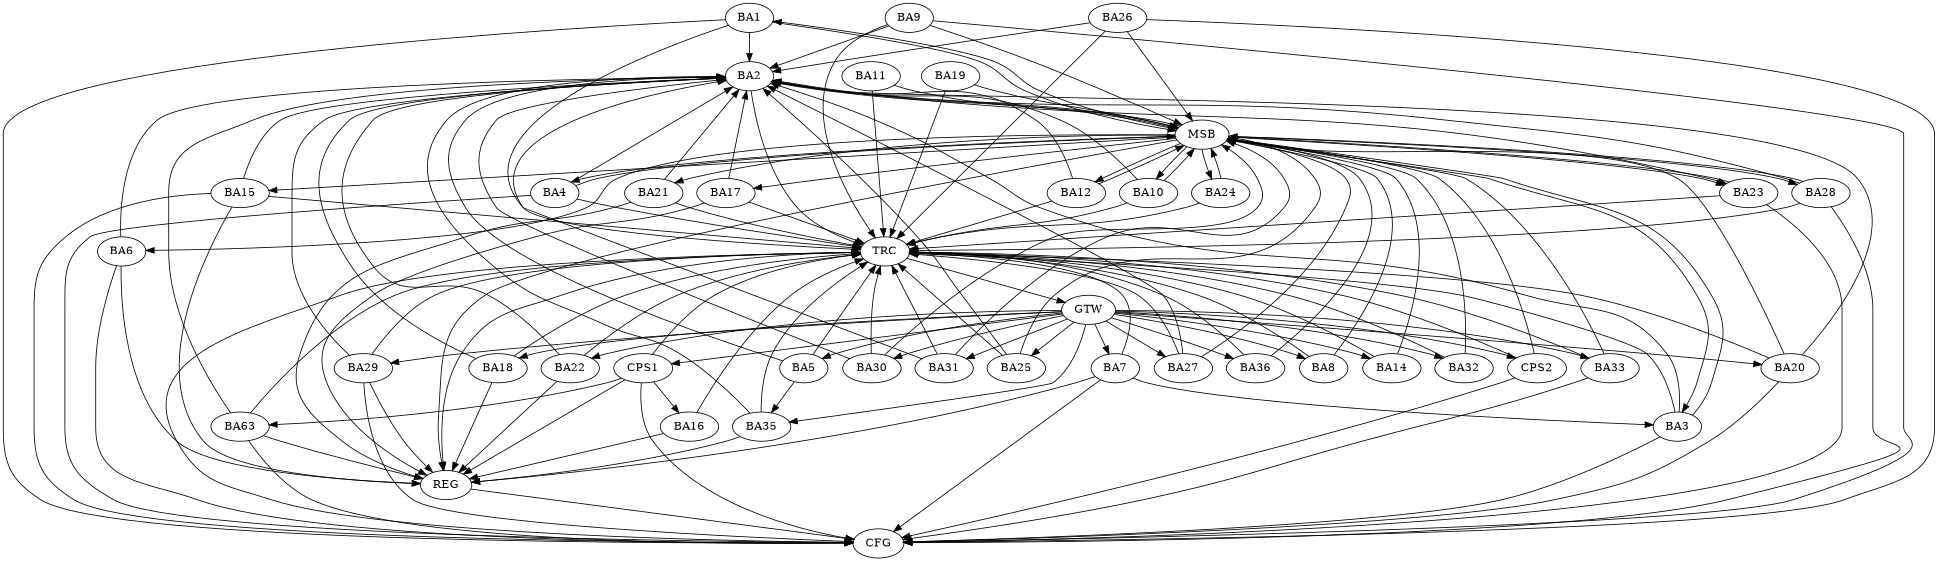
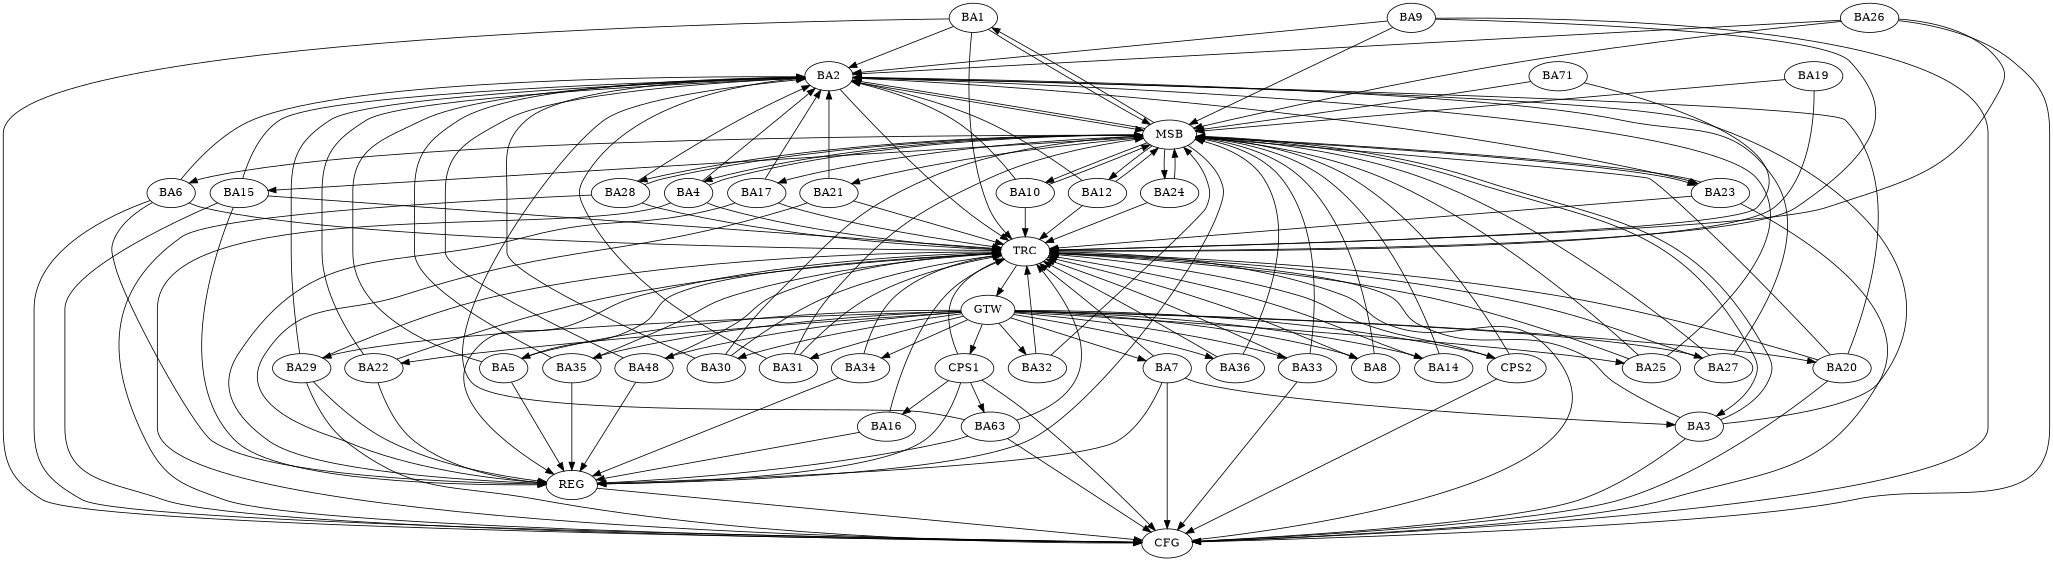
node "BA11": label "BA11" -> "BA71"
edge "BA6" -> "TRC": added
node "BA18": label "BA18" -> "BA48"
node "BA34": added
edge "BA5" -> "BA35": now "BA5" -> "REG"
